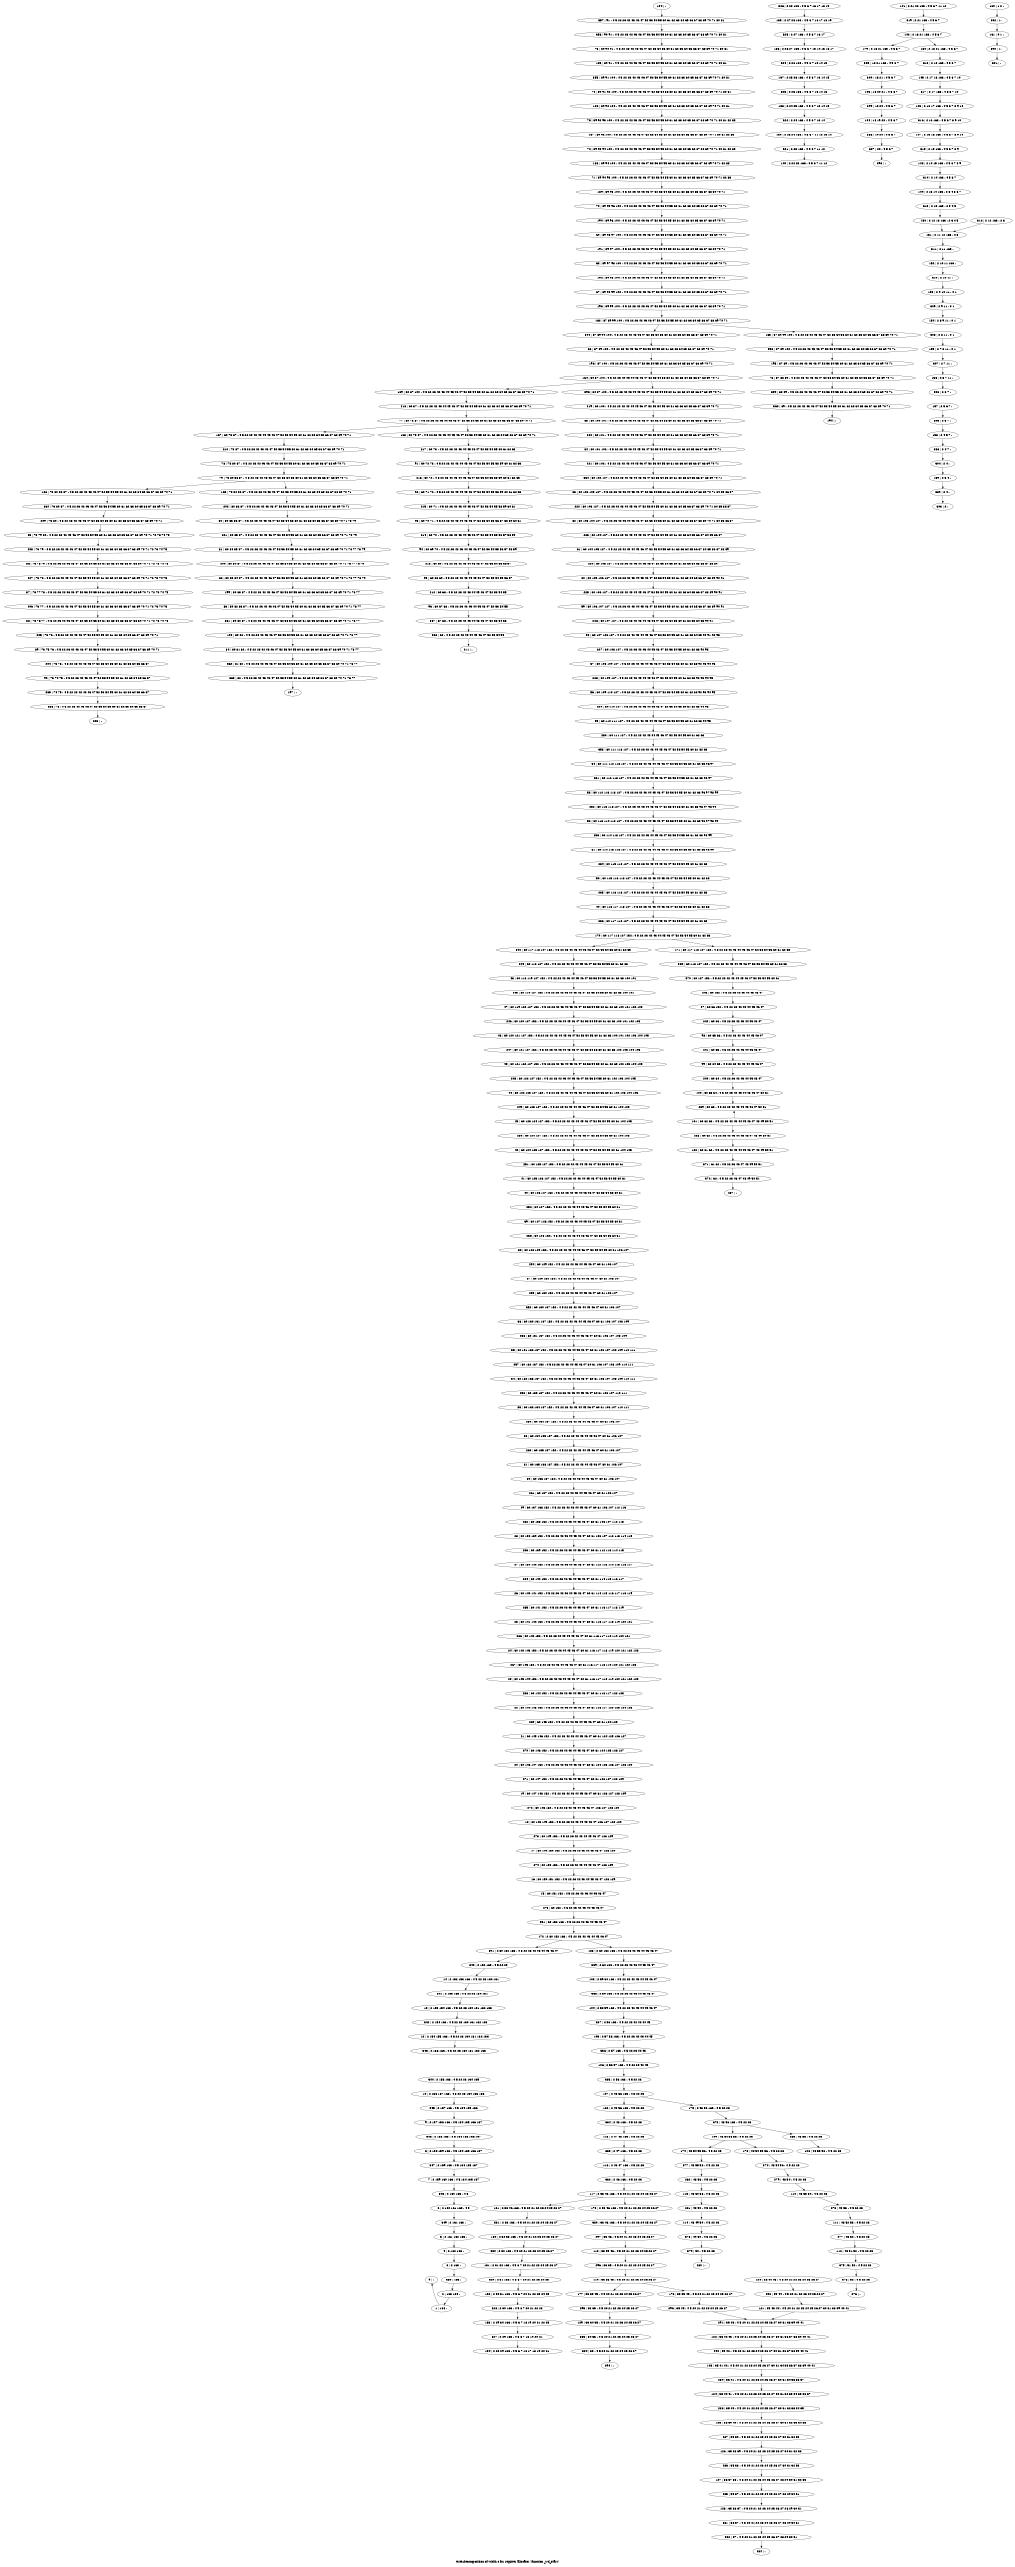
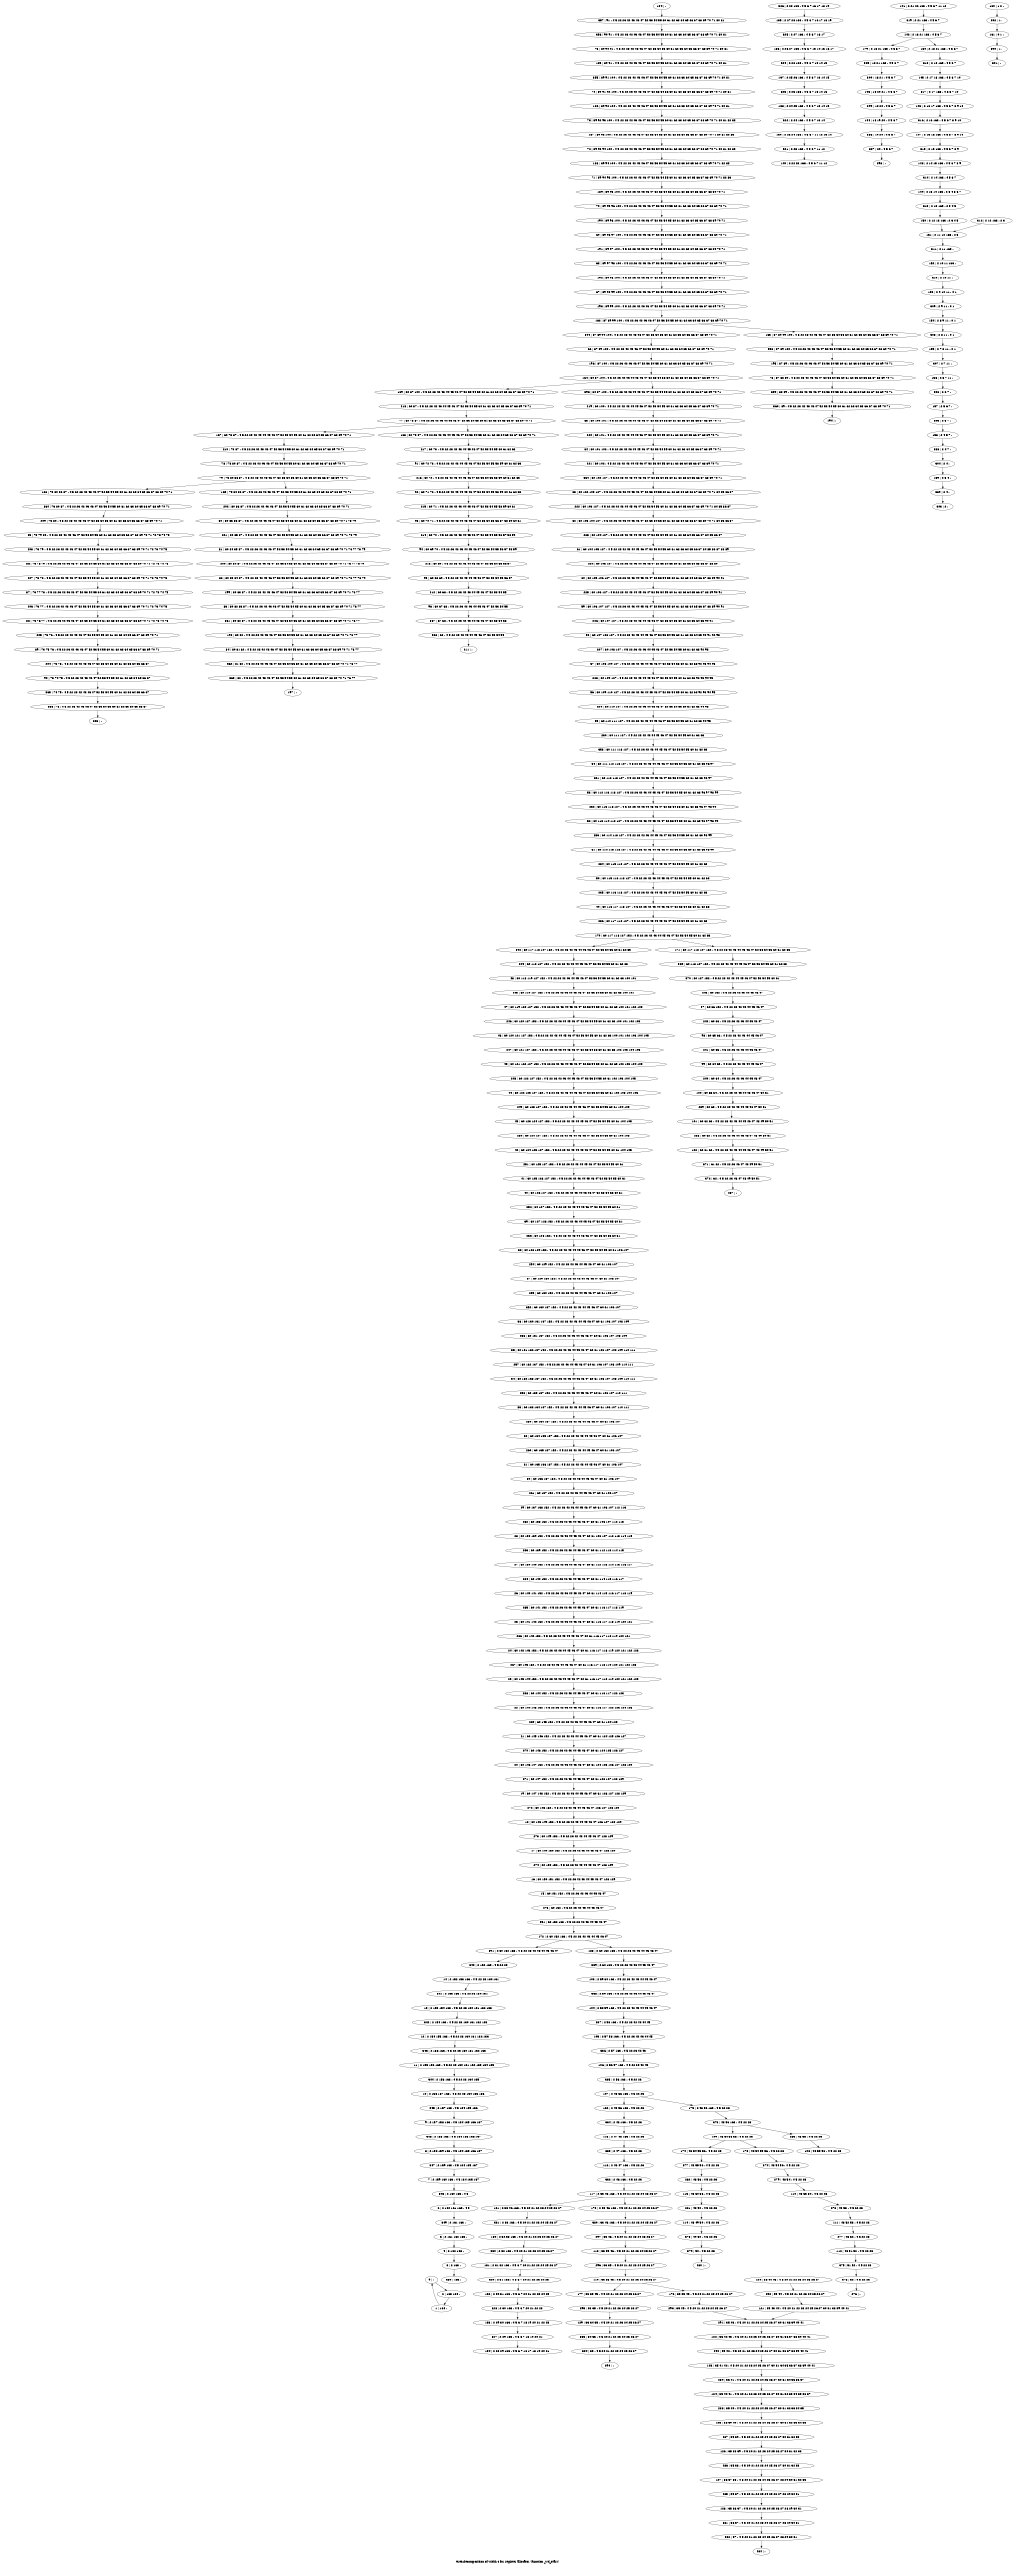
edge "154 | 2 8 9 11 : 0 1" -> "308 | 2 8 11 : 0 1": added
edge "306 | 2 6 7 :" -> "157 | 2 5 6 7 :": added
edge "101 | 60 62 63 : 4 5 22 23 42 43 44 45 46 47 48 49 50 51" -> "239 | 60 63 : 4 5 22 23 42 43 44 45 46 47 50 51": reversed
edge "340 | 2 152 163 : 4 5 22 23" -> "14 | 2 152 153 163 : 4 5 22 23 130 131": removed
node "11 | 2 155 156 163 : 4 5 22 23 130 131 132 133 134 135": added
edge "350 | 163 :" -> "2 | 163 164 :": now "0 | :" -> "2 | 163 164 :"
edge "128 | 35 36 37 : 4 5 20 21 22 23 24 25 26 27 28 29 30 31" -> "381 | 36 37 : 4 5 20 21 22 23 24 25 26 27 28 29 30 31": added
